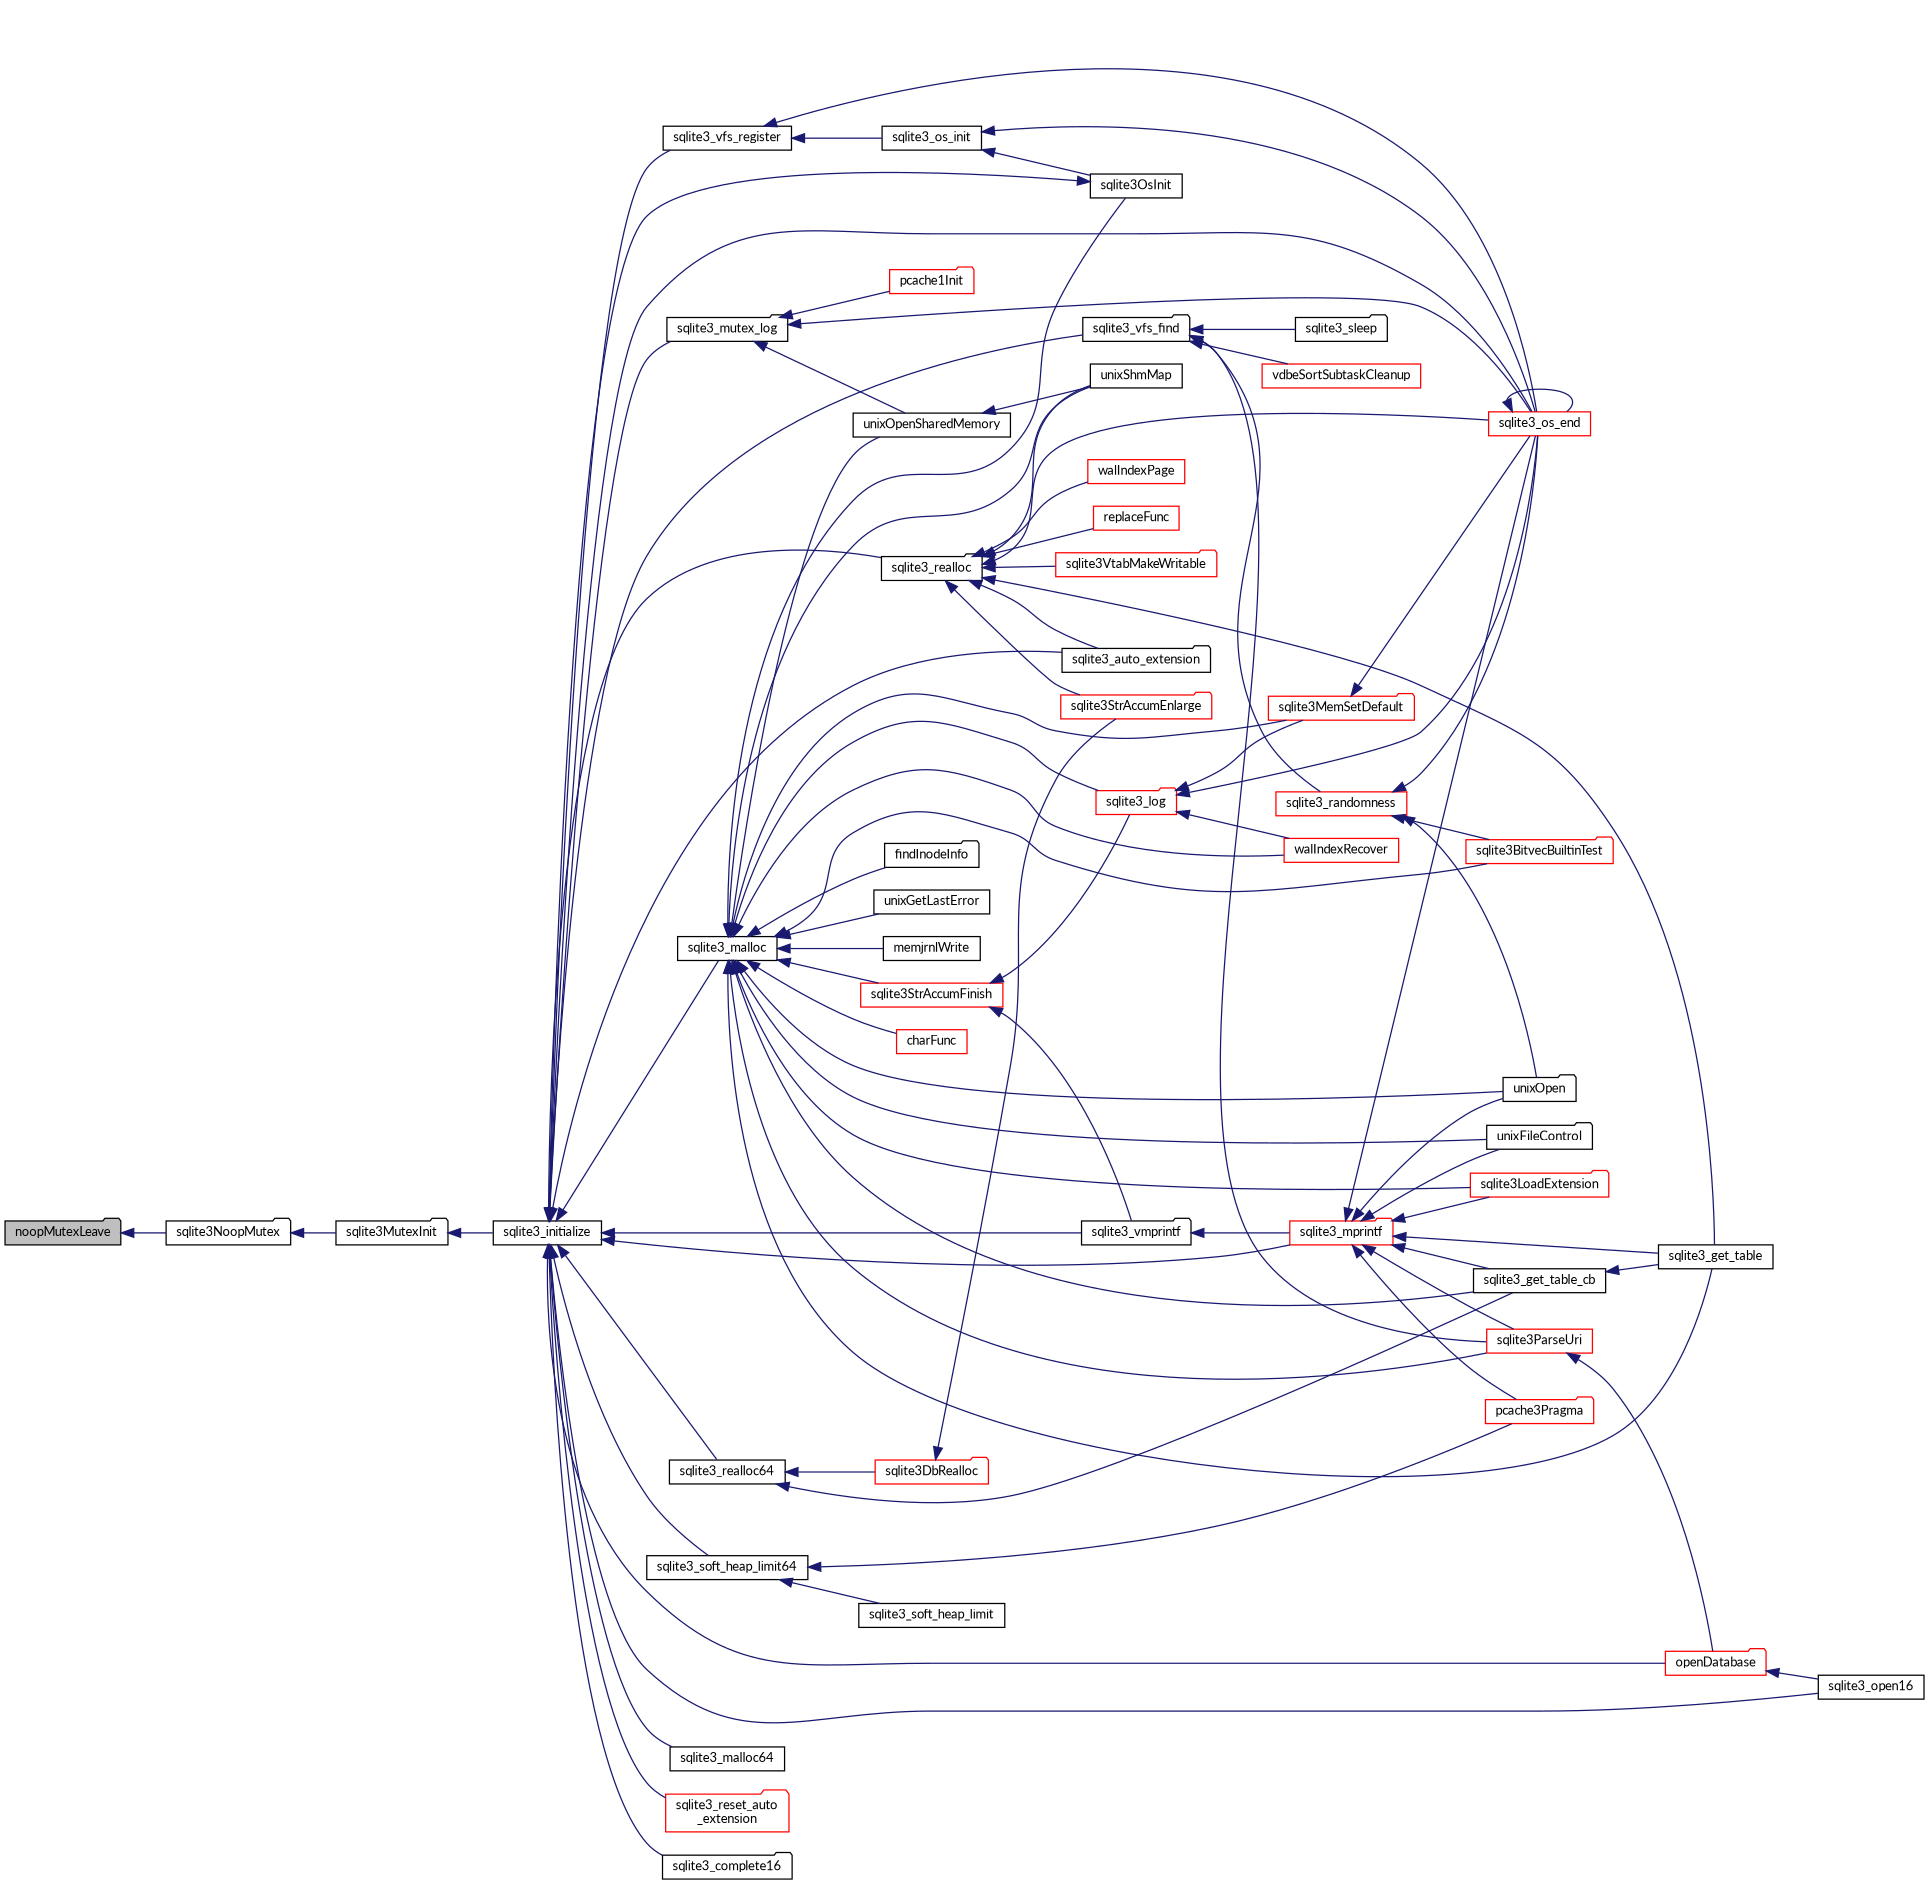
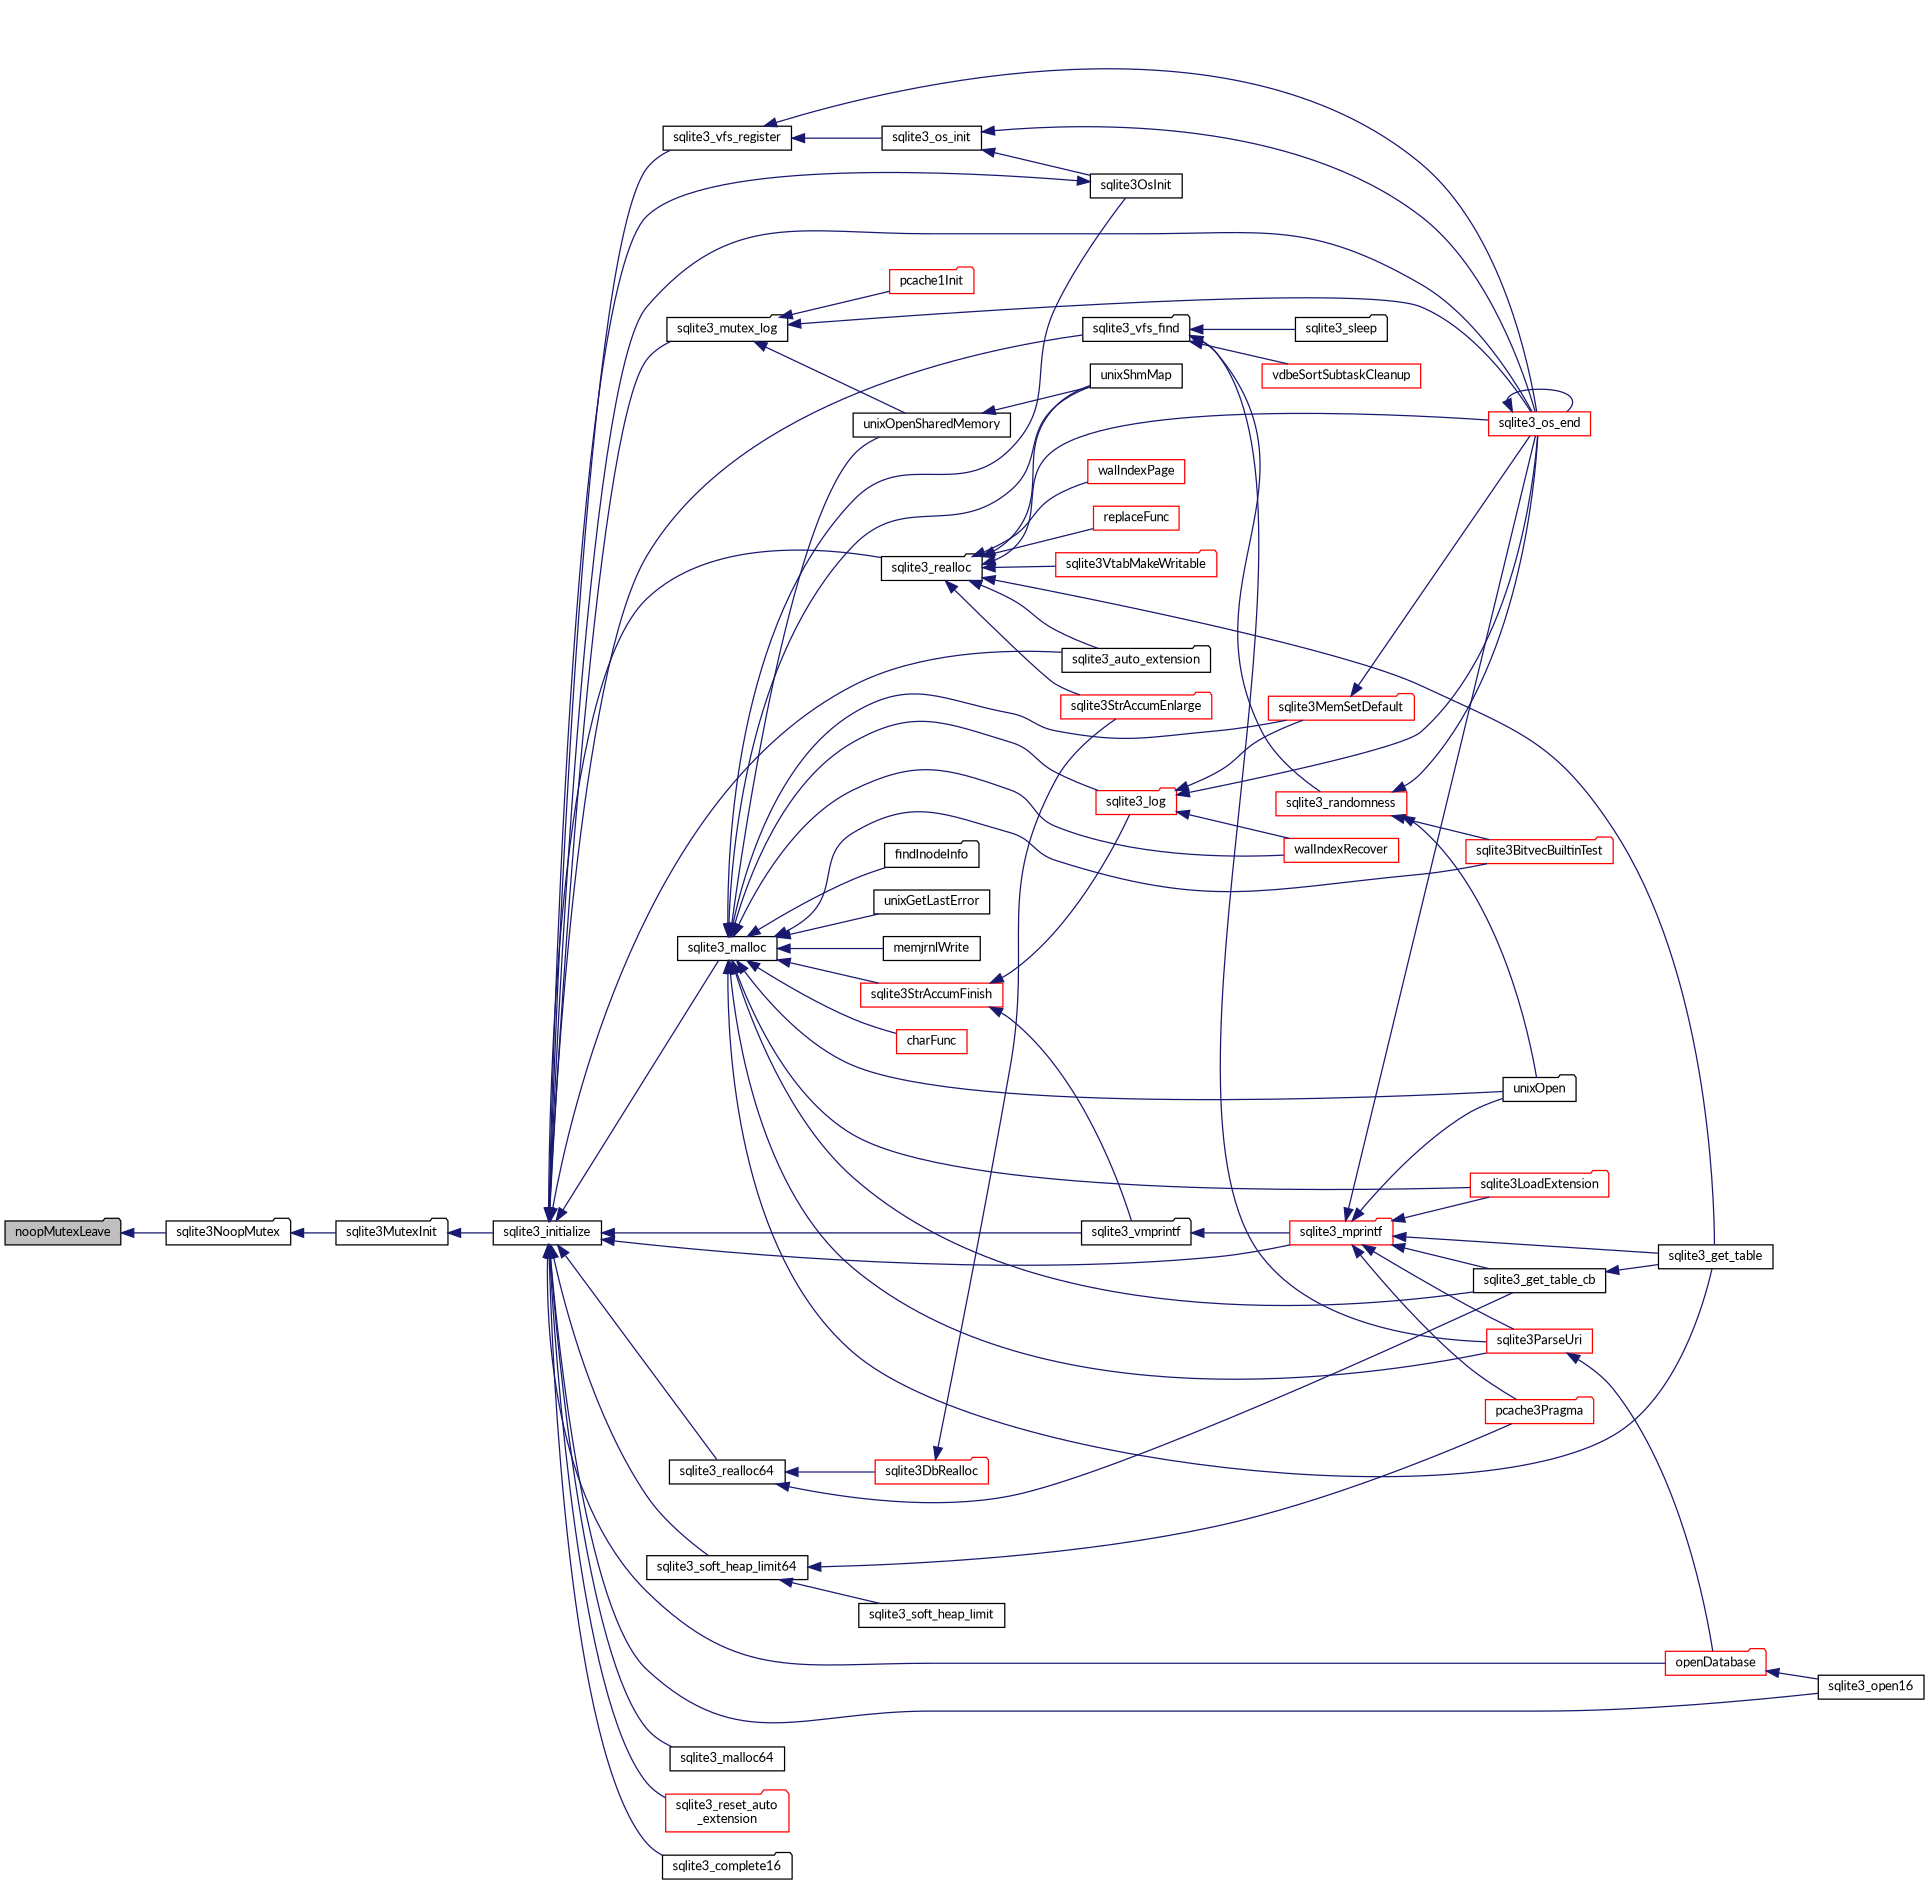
node "unixFileControl": removed
